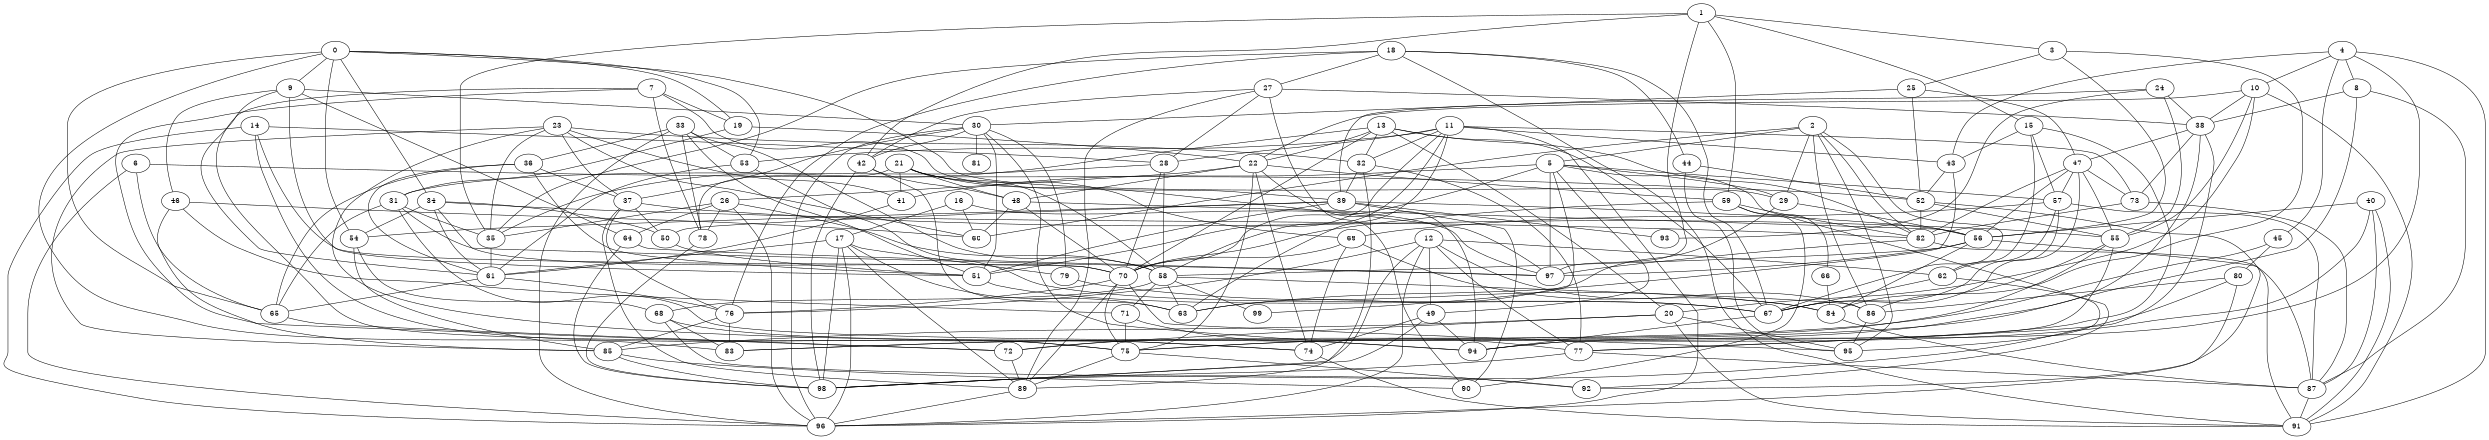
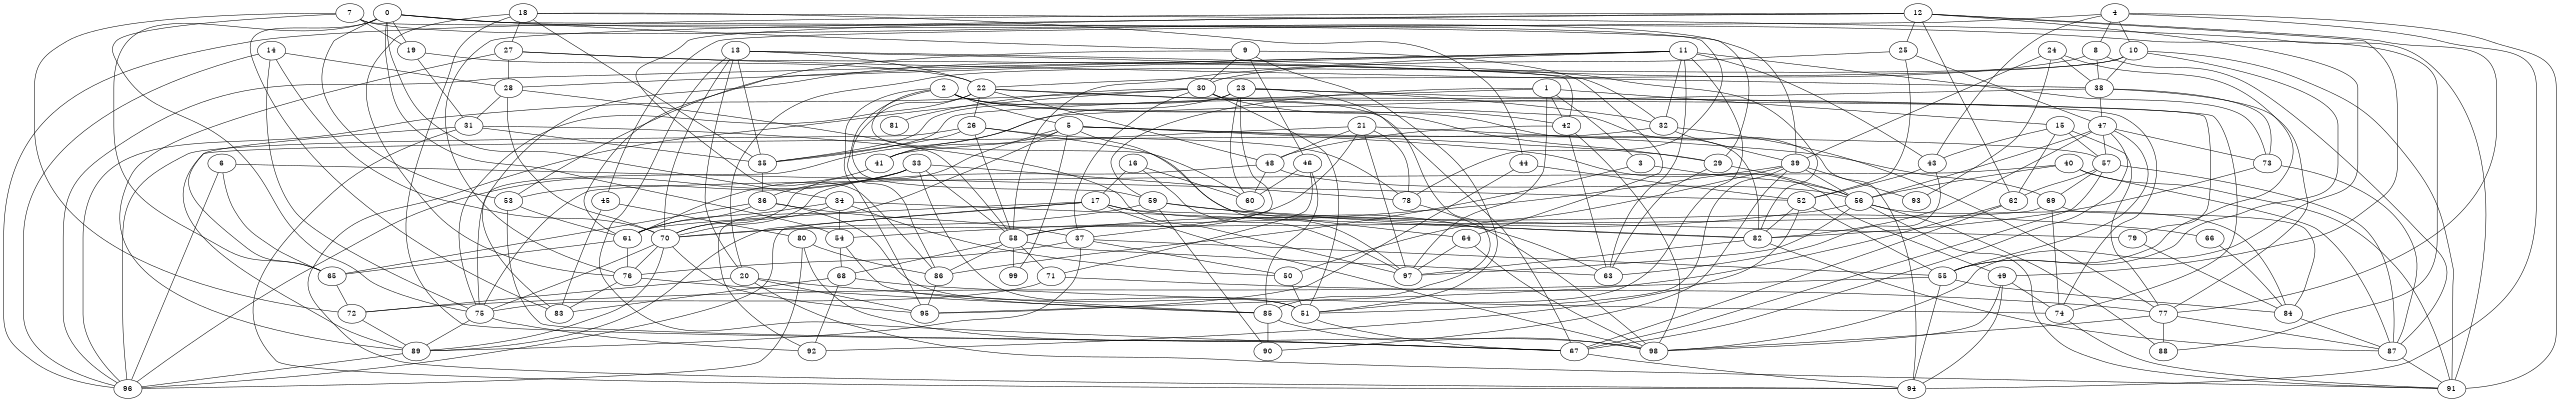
edge "3" -- "25": now "12" -- "25"
edge "27" -- "90": removed
edge "35" -- "61": now "35" -- "36"
node "88": added
